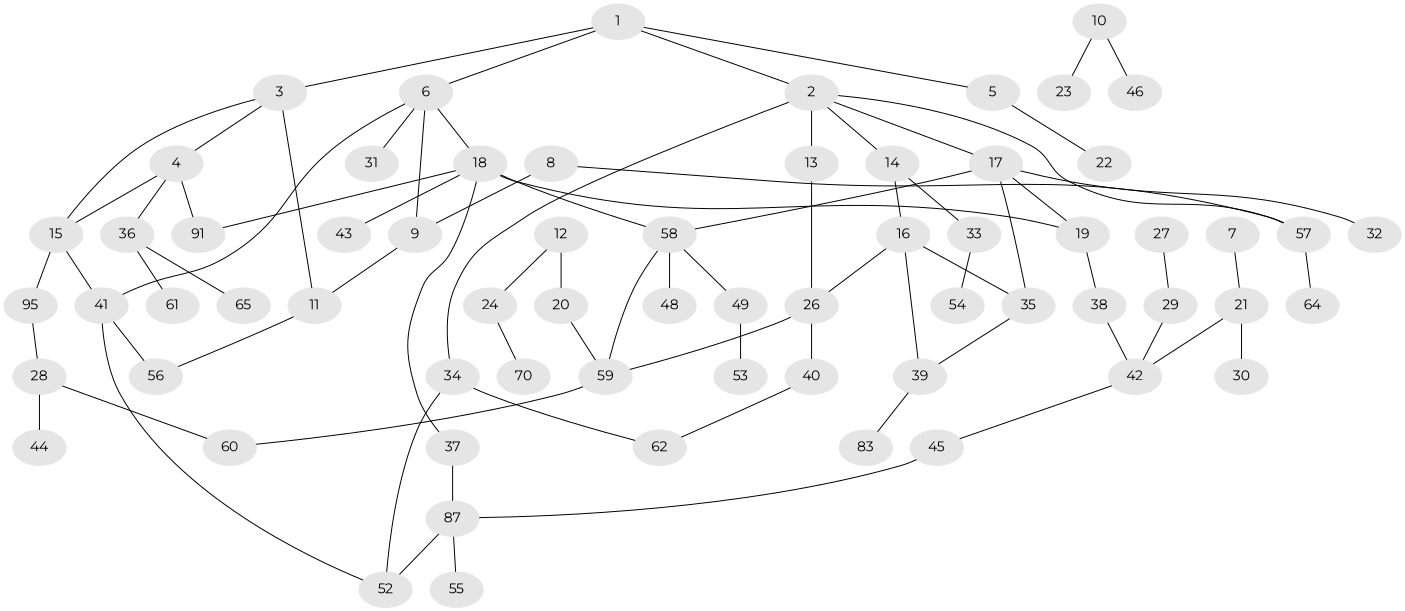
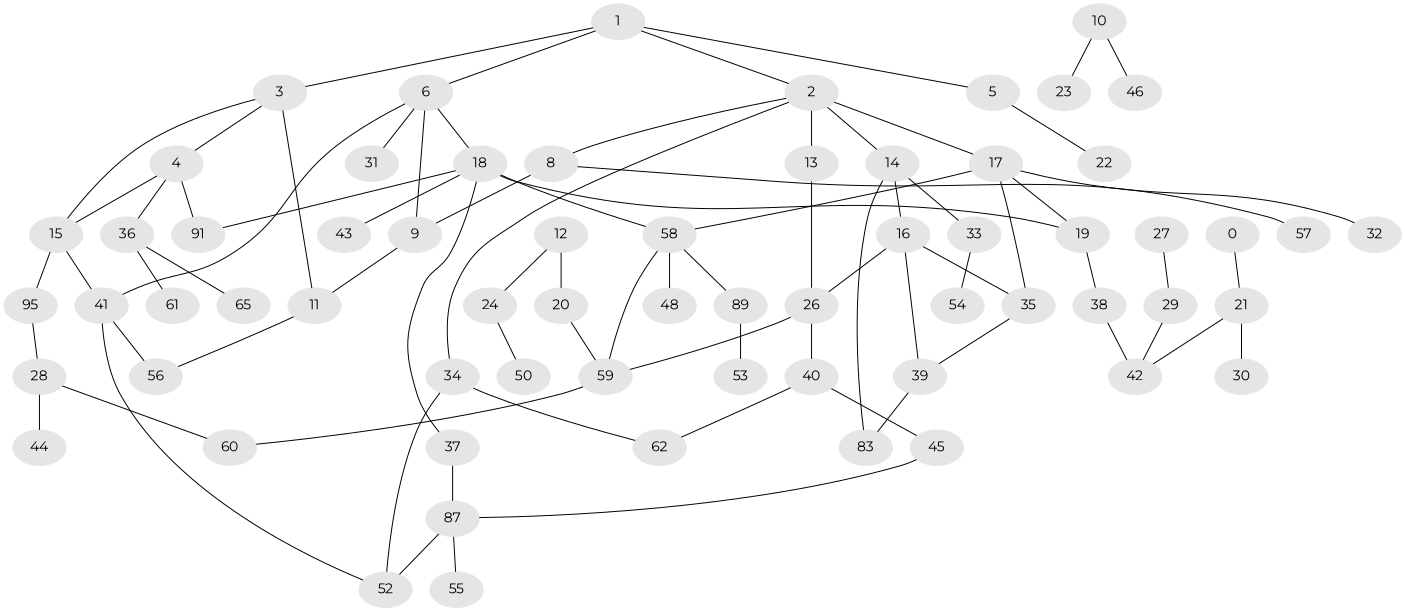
edge "2" -- "57": now "2" -- "8"
node "7": label "7" -> "0"
edge "14" -- "83": added
node "49": label "49" -> "89"
node "64": removed
node "70": label "70" -> "50"
edge "42" -- "45": now "40" -- "45"
